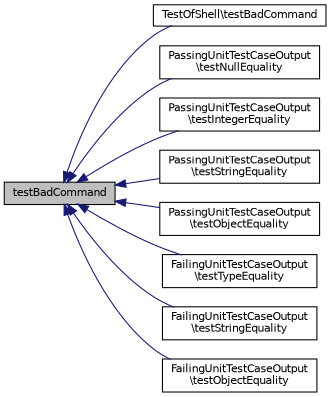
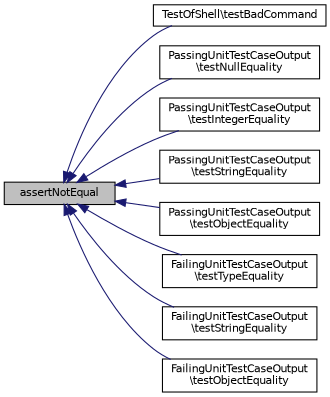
node "testBadCommand": label "testBadCommand" -> "assertNotEqual"
